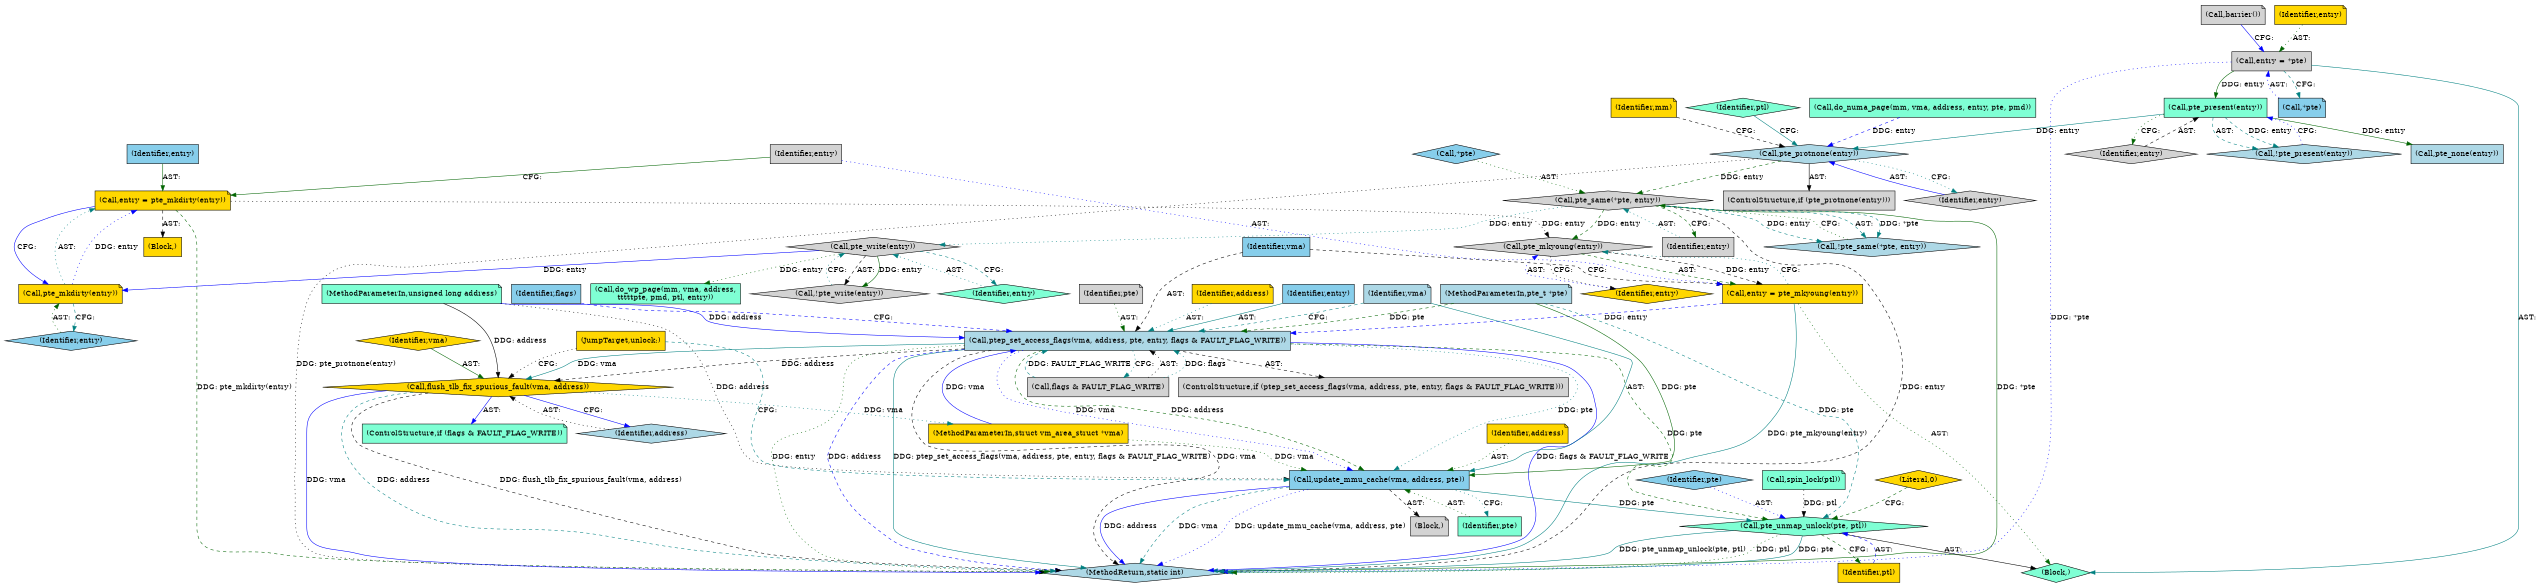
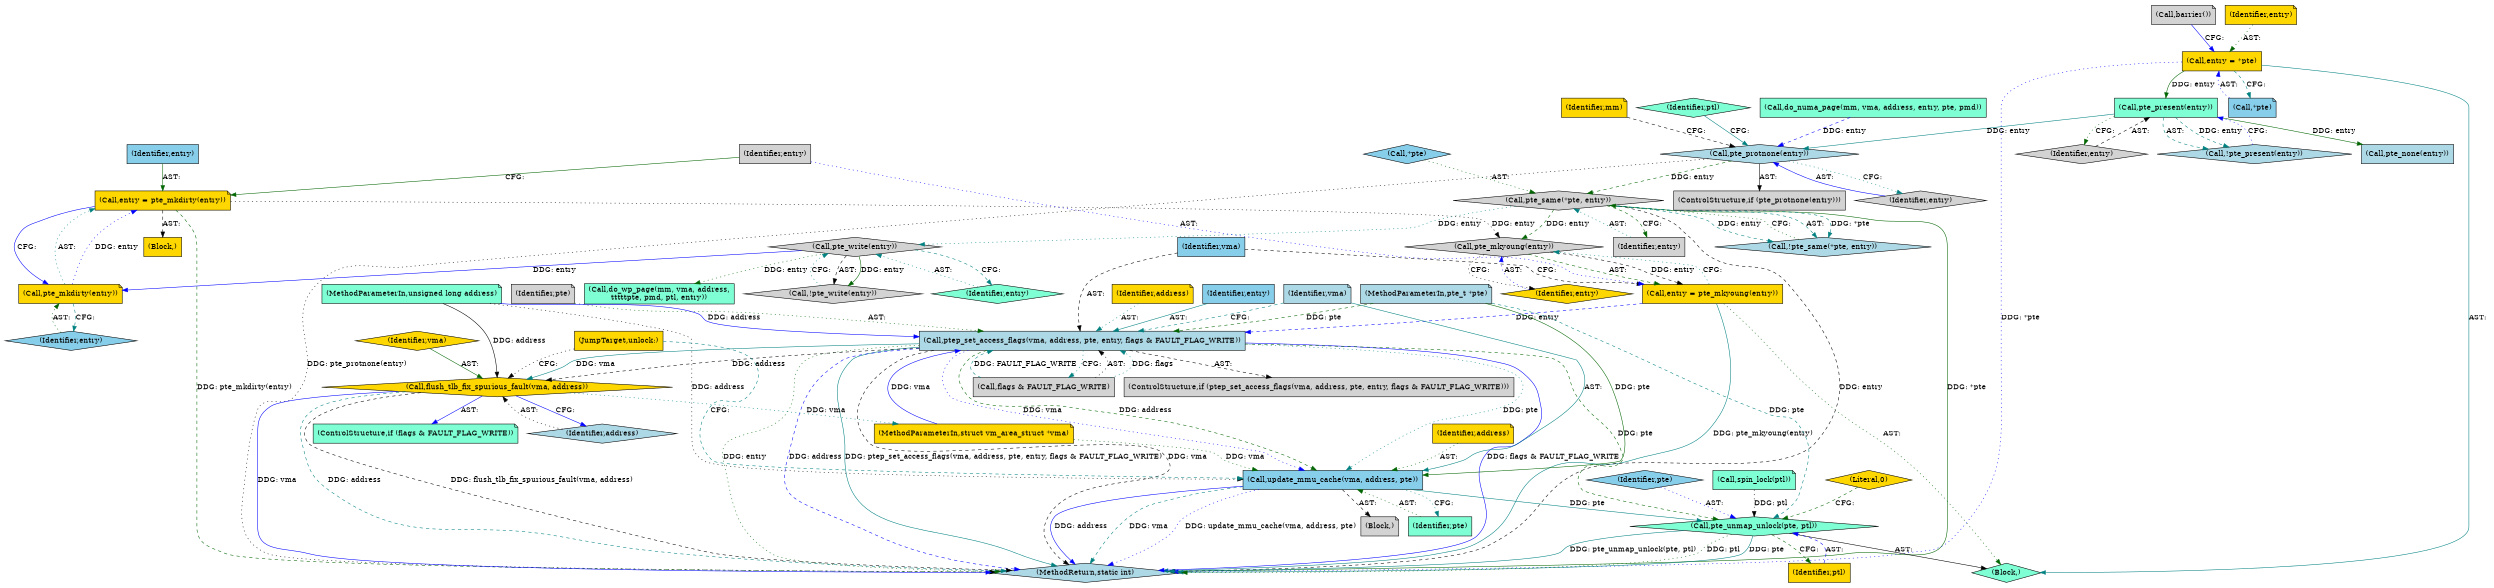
node "(Call,entry = *pte)": fillcolor lightgrey -> gold
node "(Identifier,flags)": removed
node "(MethodParameterIn,struct vm_area_struct *vma)": shape box -> note
